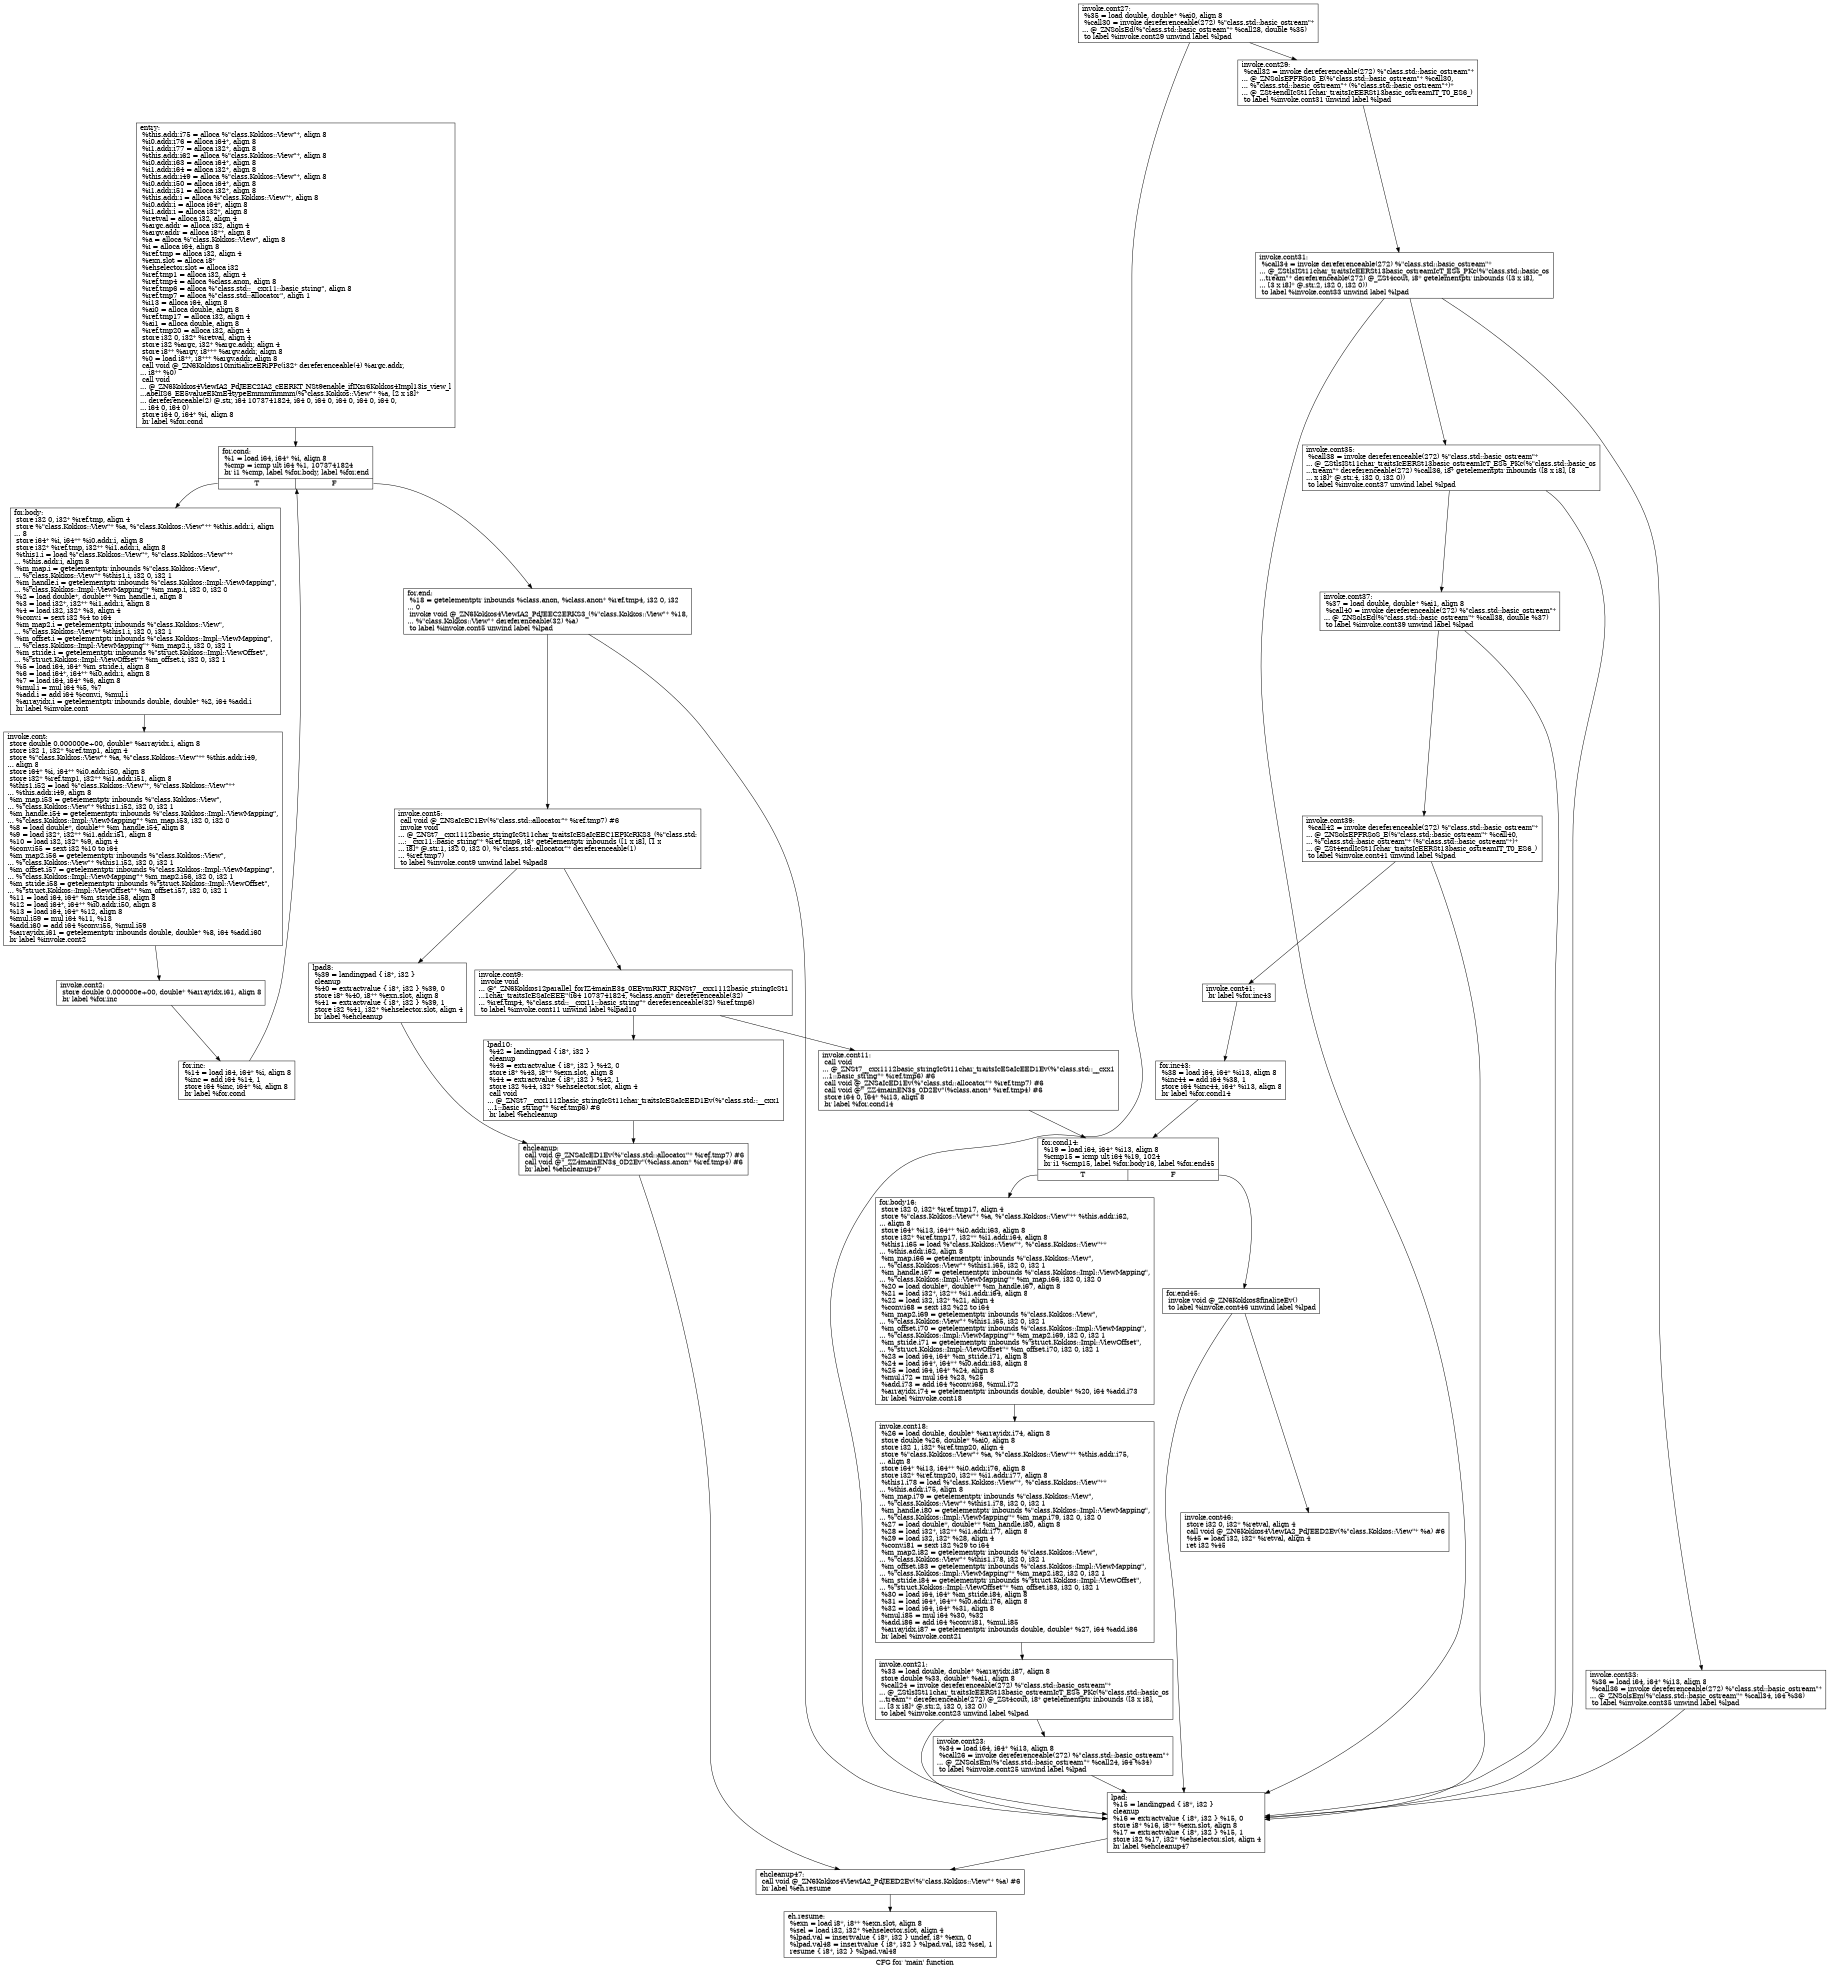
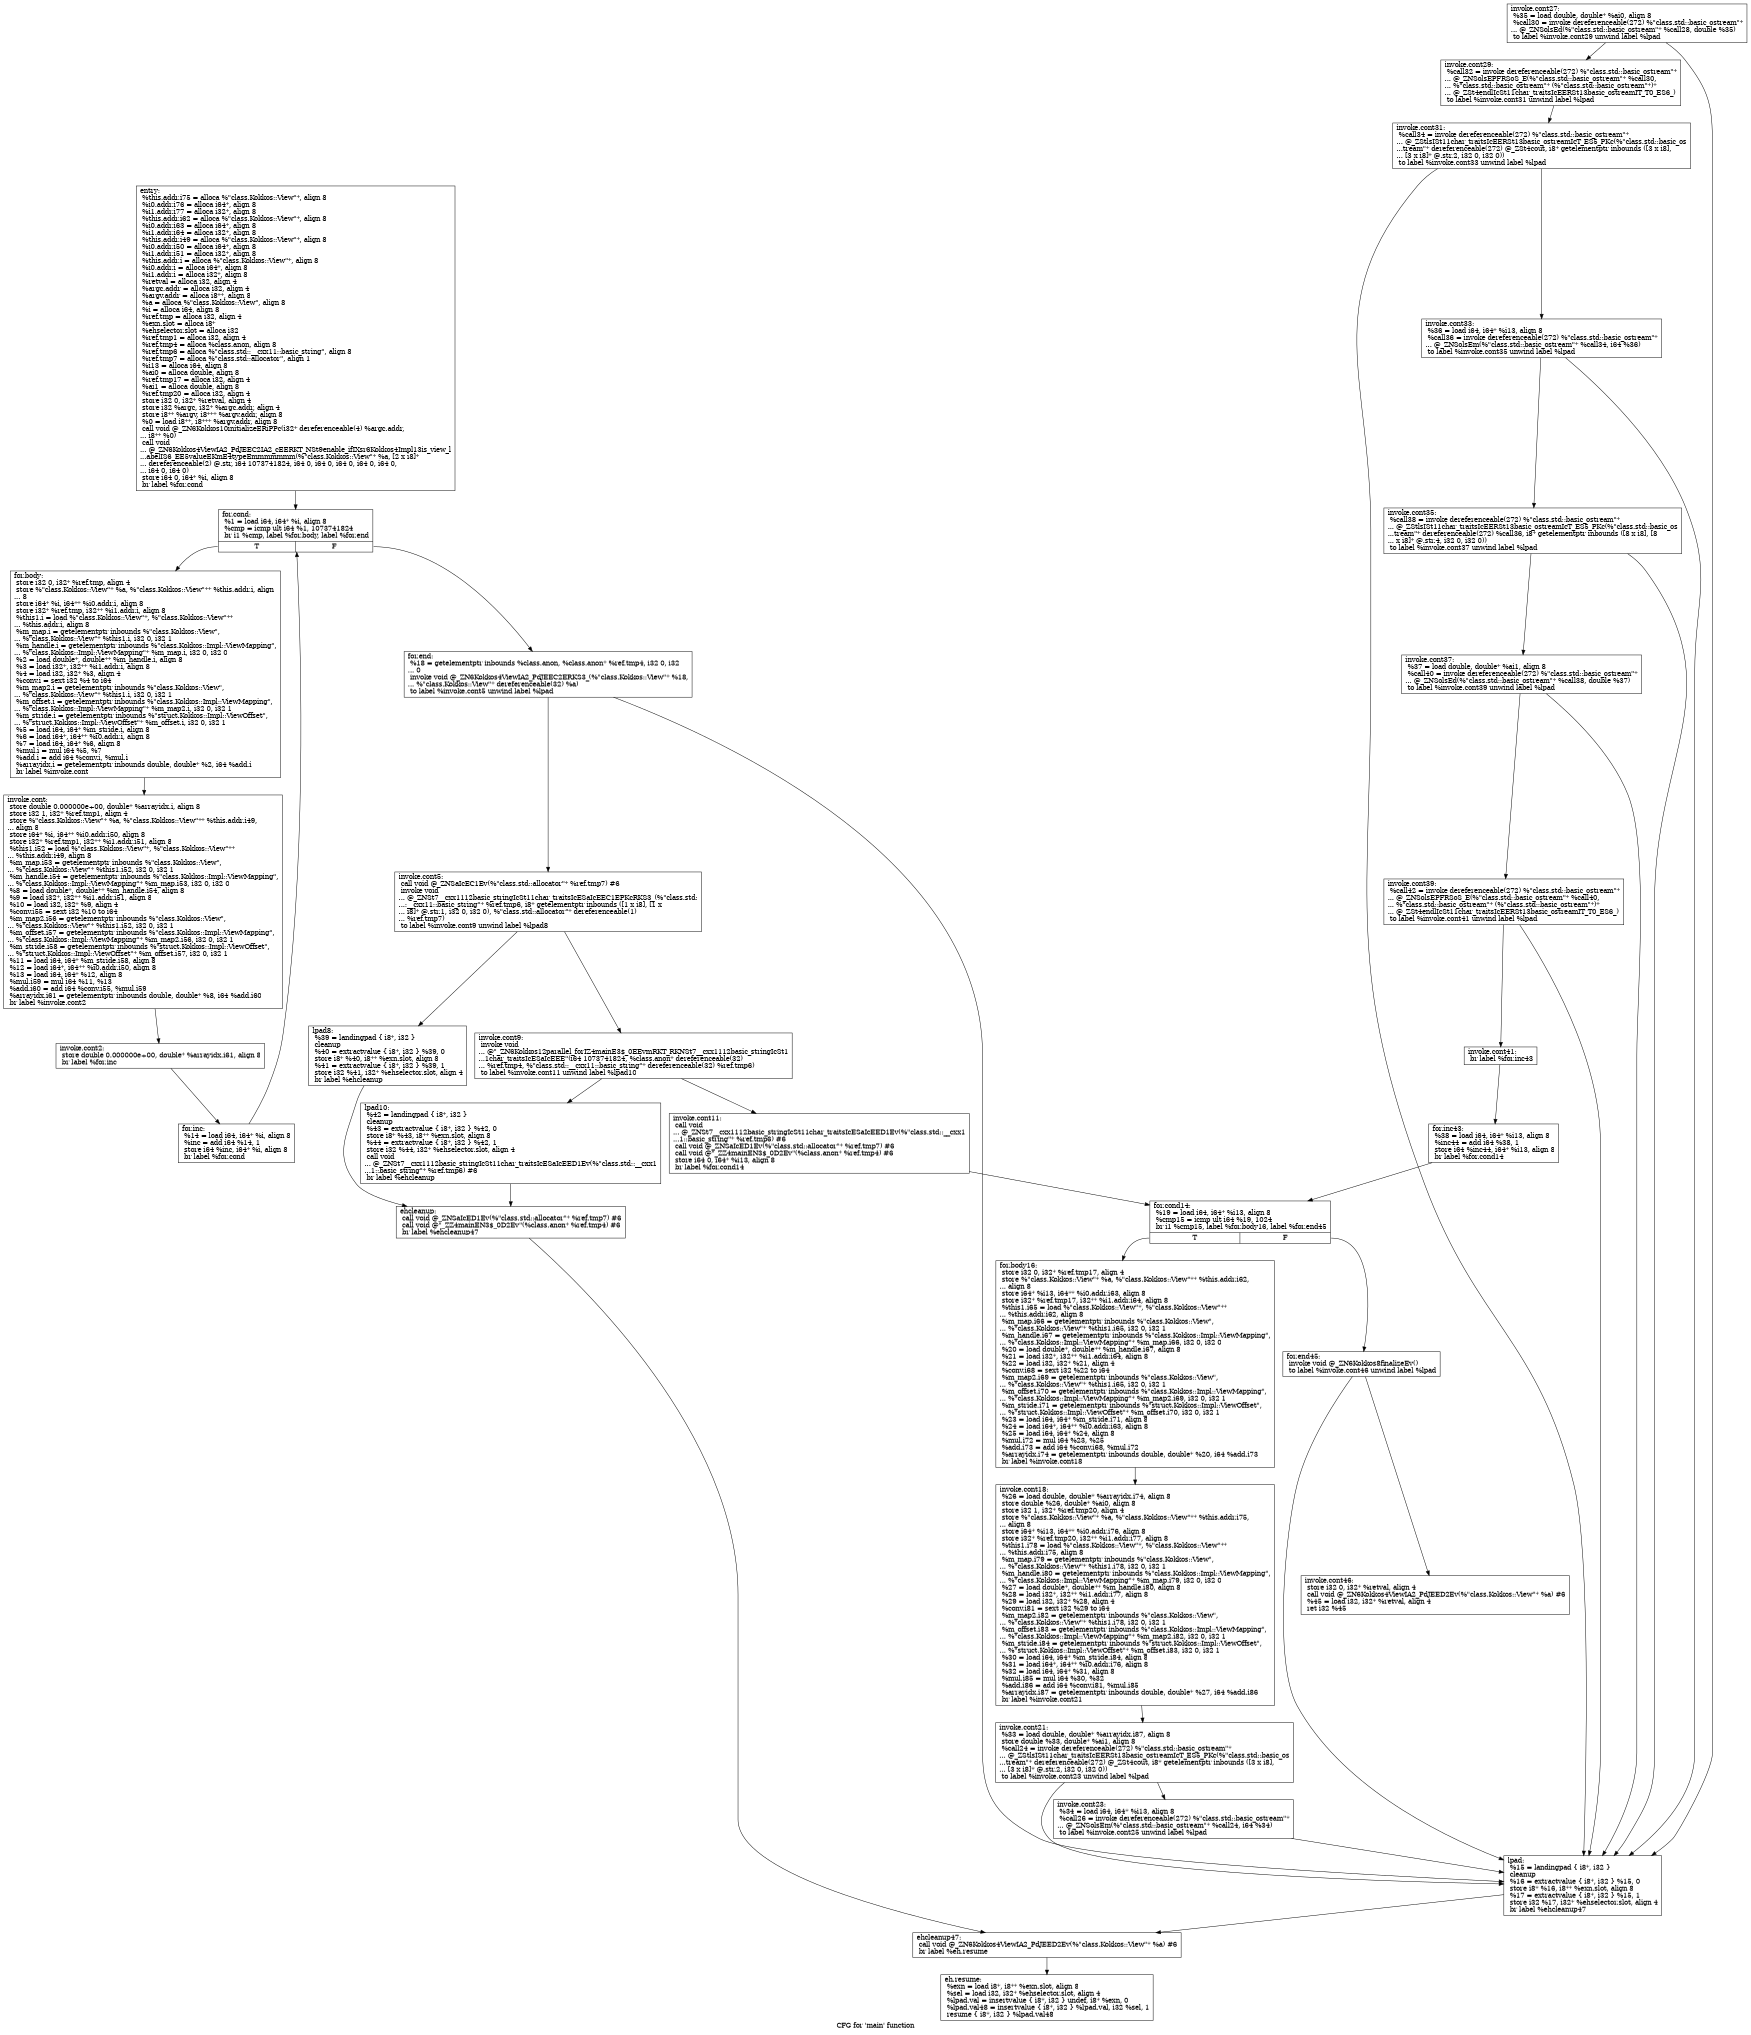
edge "invoke.cont31:" -> "invoke.cont35:": now "invoke.cont33:" -> "invoke.cont35:"
